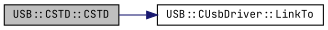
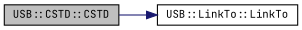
node "USB::CUsbDriver::LinkTo": label "USB::CUsbDriver::LinkTo" -> "USB::LinkTo::LinkTo"
